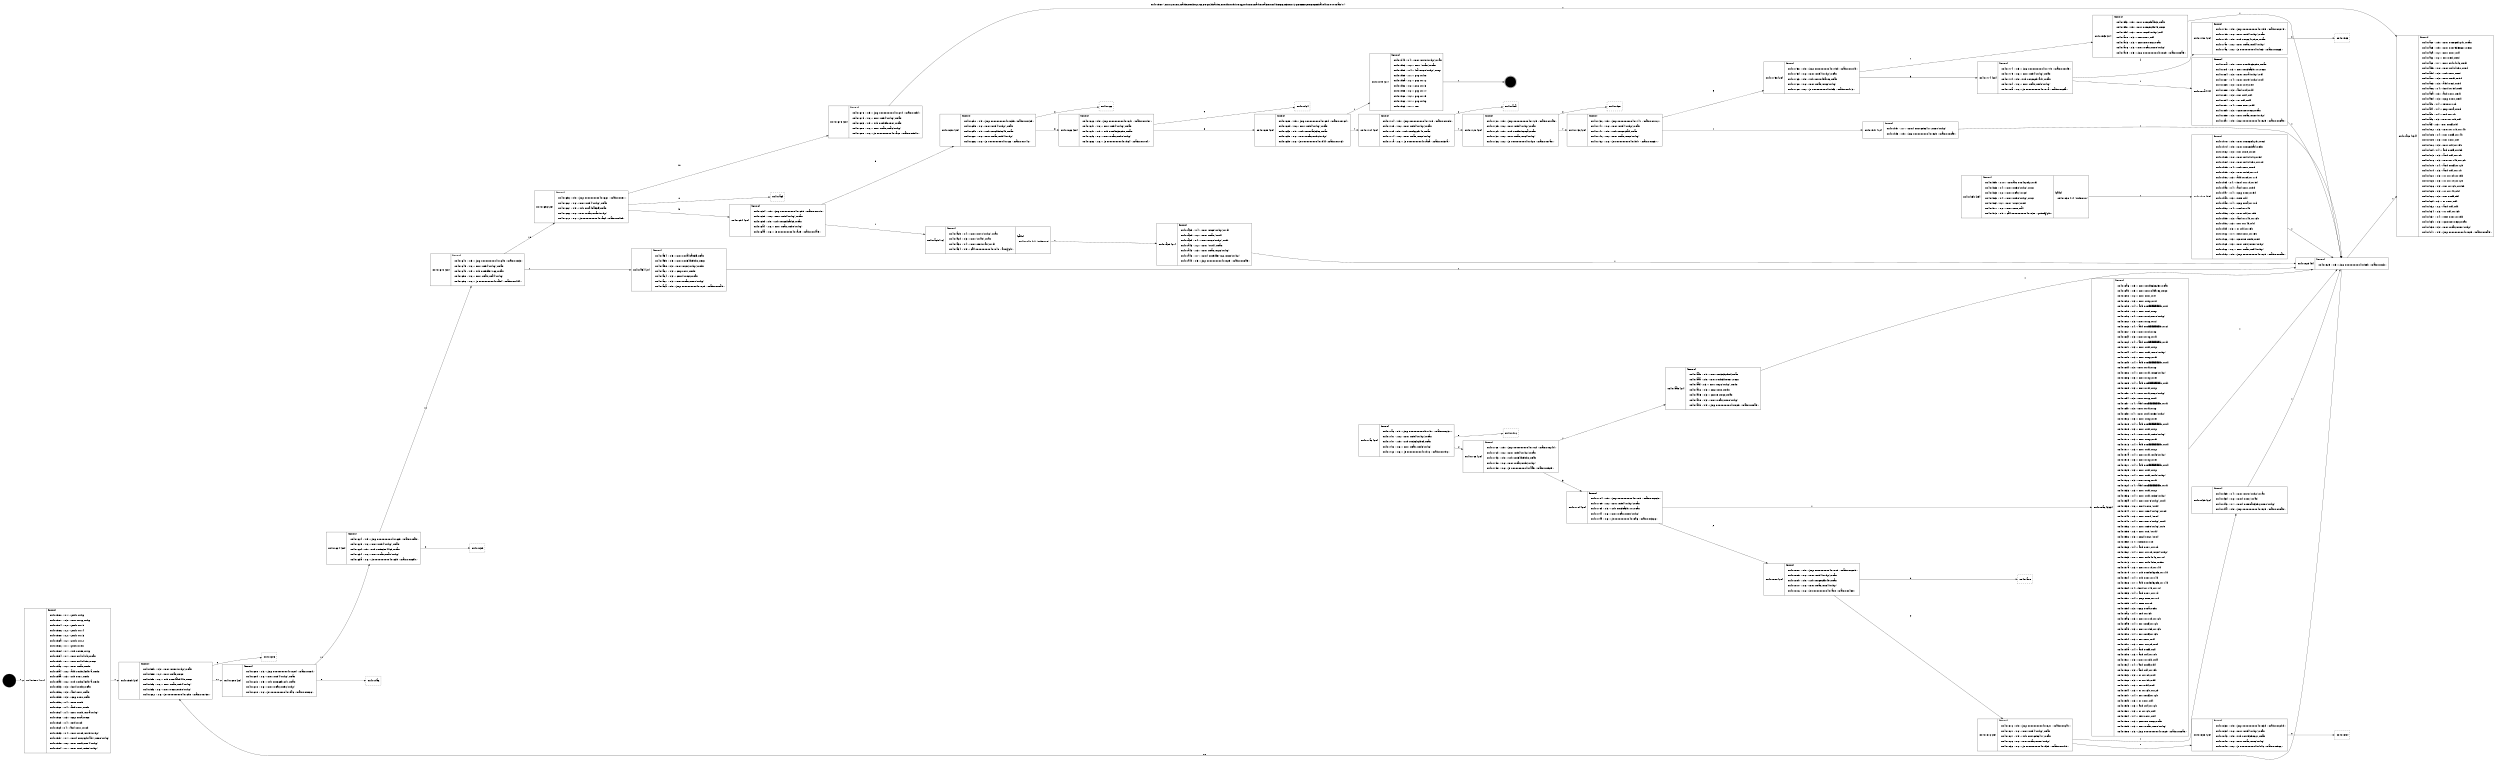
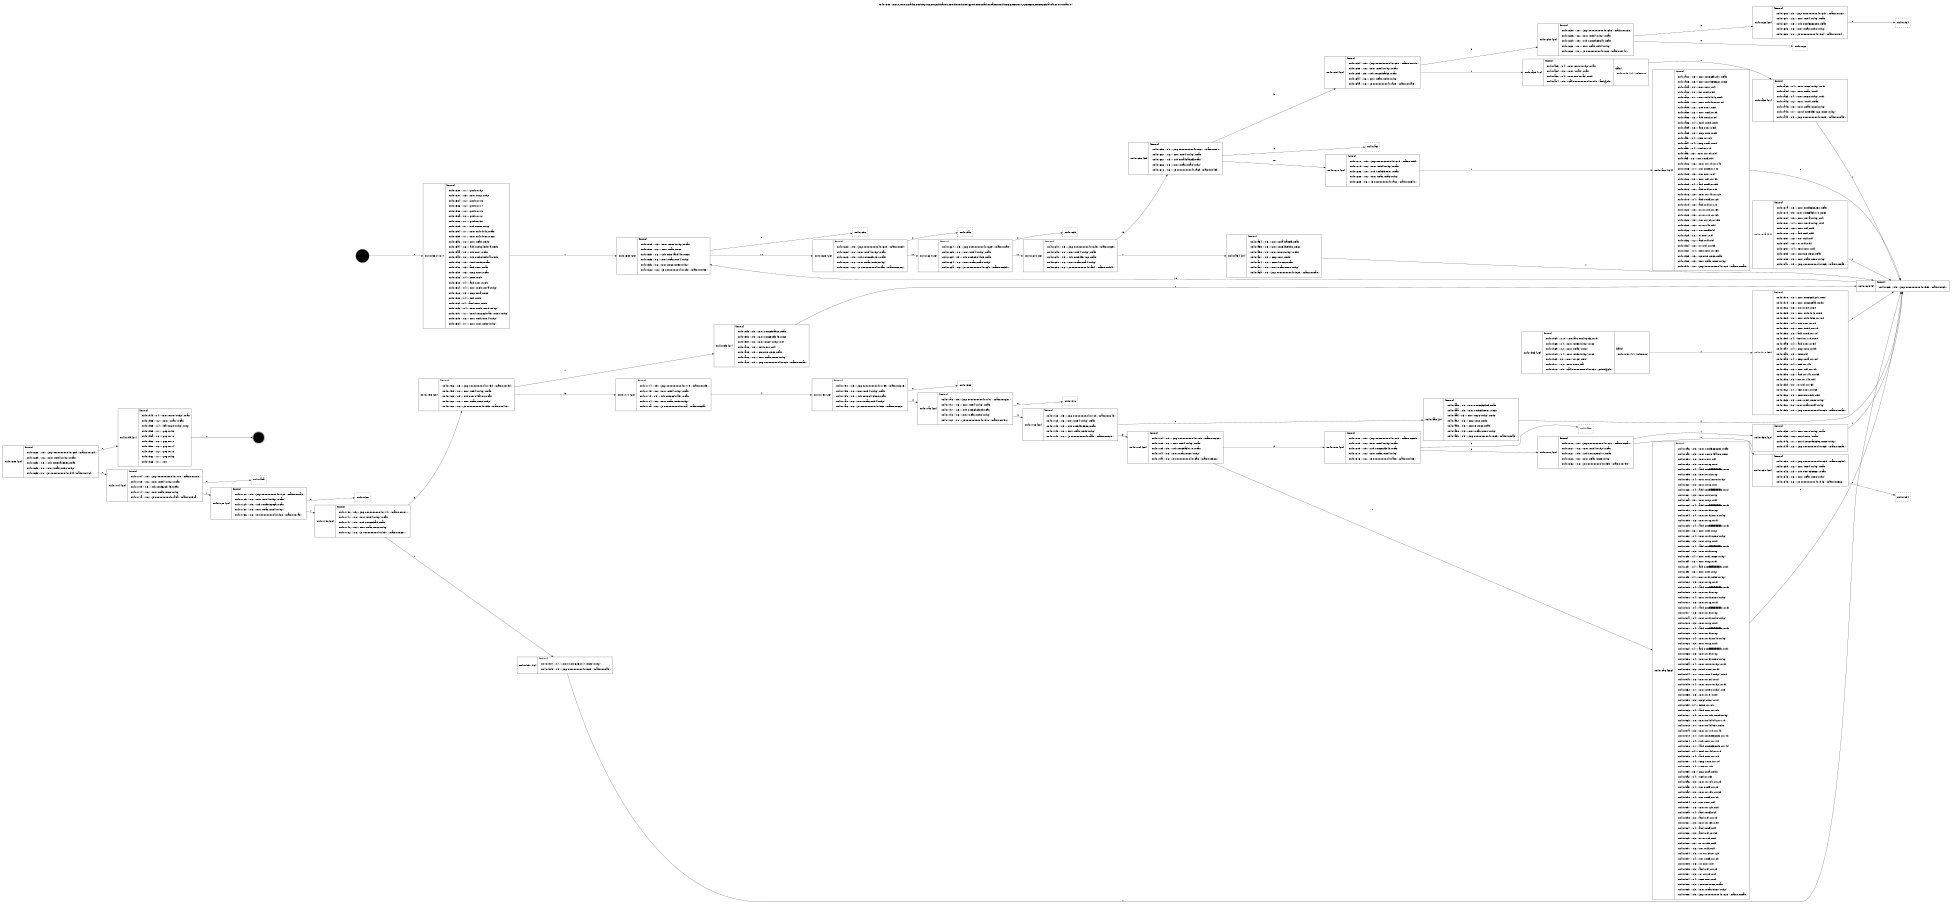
edge "0x401774 [28]" -> "0x40187a [44]": removed, label "1"
edge "0x4016cc [28]" -> "0x4016e8 [28]": removed, label "8"
edge "0x401e29 [5]" -> "0x401ac0 [134]": reversed
edge "0x401790 [28]" -> "0x4017ac [28]": added, label "4"
